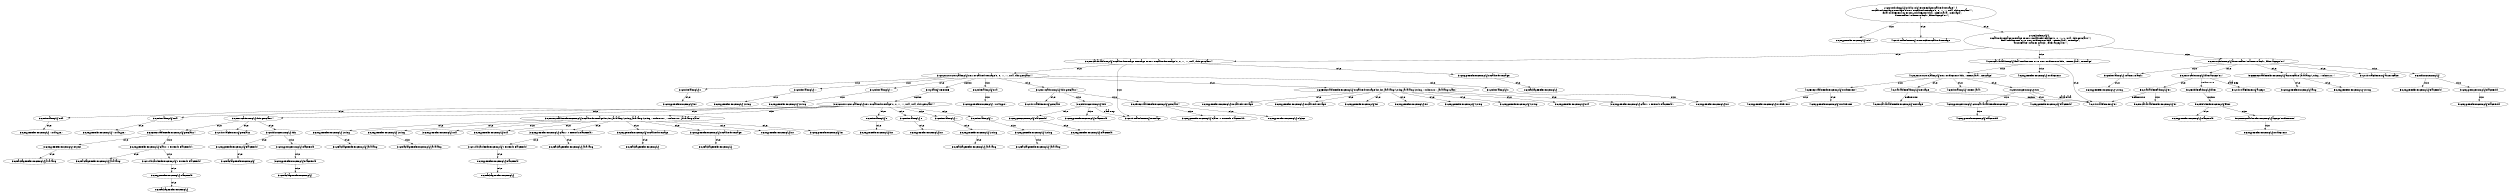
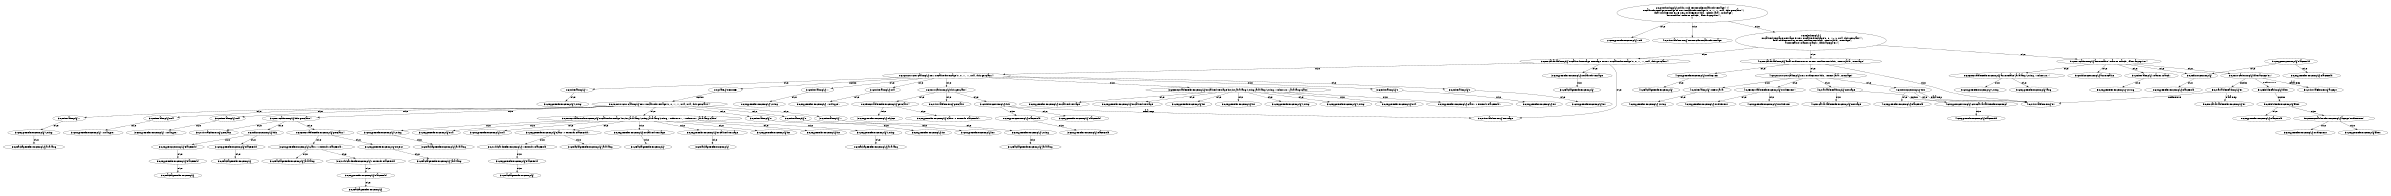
node "5:CtVirtualElement@assertFalse": label "5:CtVirtualElement@assertFalse" -> "5:CtThisAccessImpl@assertFalse"
edge "5:CtInvocationImpl@filter.accept(ev)" -> "5:CtVariableReadImpl@ev": label "AST" -> "Action"
edge "5:CtThisAccessImpl@" -> "5:CtTypeAccessImpl@PlaceHold": reversed
node "4:CtPackageReferenceImpl@": added
edge "4:CtVariableReadImpl@message" -> "4:CtLocalVariableReferenceImpl@message": label "Define-Use" -> "AST"
edge "4:CtThisAccessImpl@this" -> "4:CtVirtualElement@ev": label "Data Data" -> "Data Dep"
edge "5:CtVariableReadImpl@ev" -> "5:CtLocalVariableReferenceImpl@ev": label "AST" -> "Data Dep"
node "4:CtTypeReferenceImpl@String": added
node "5:CtTypeReferenceImpl@filter": added
